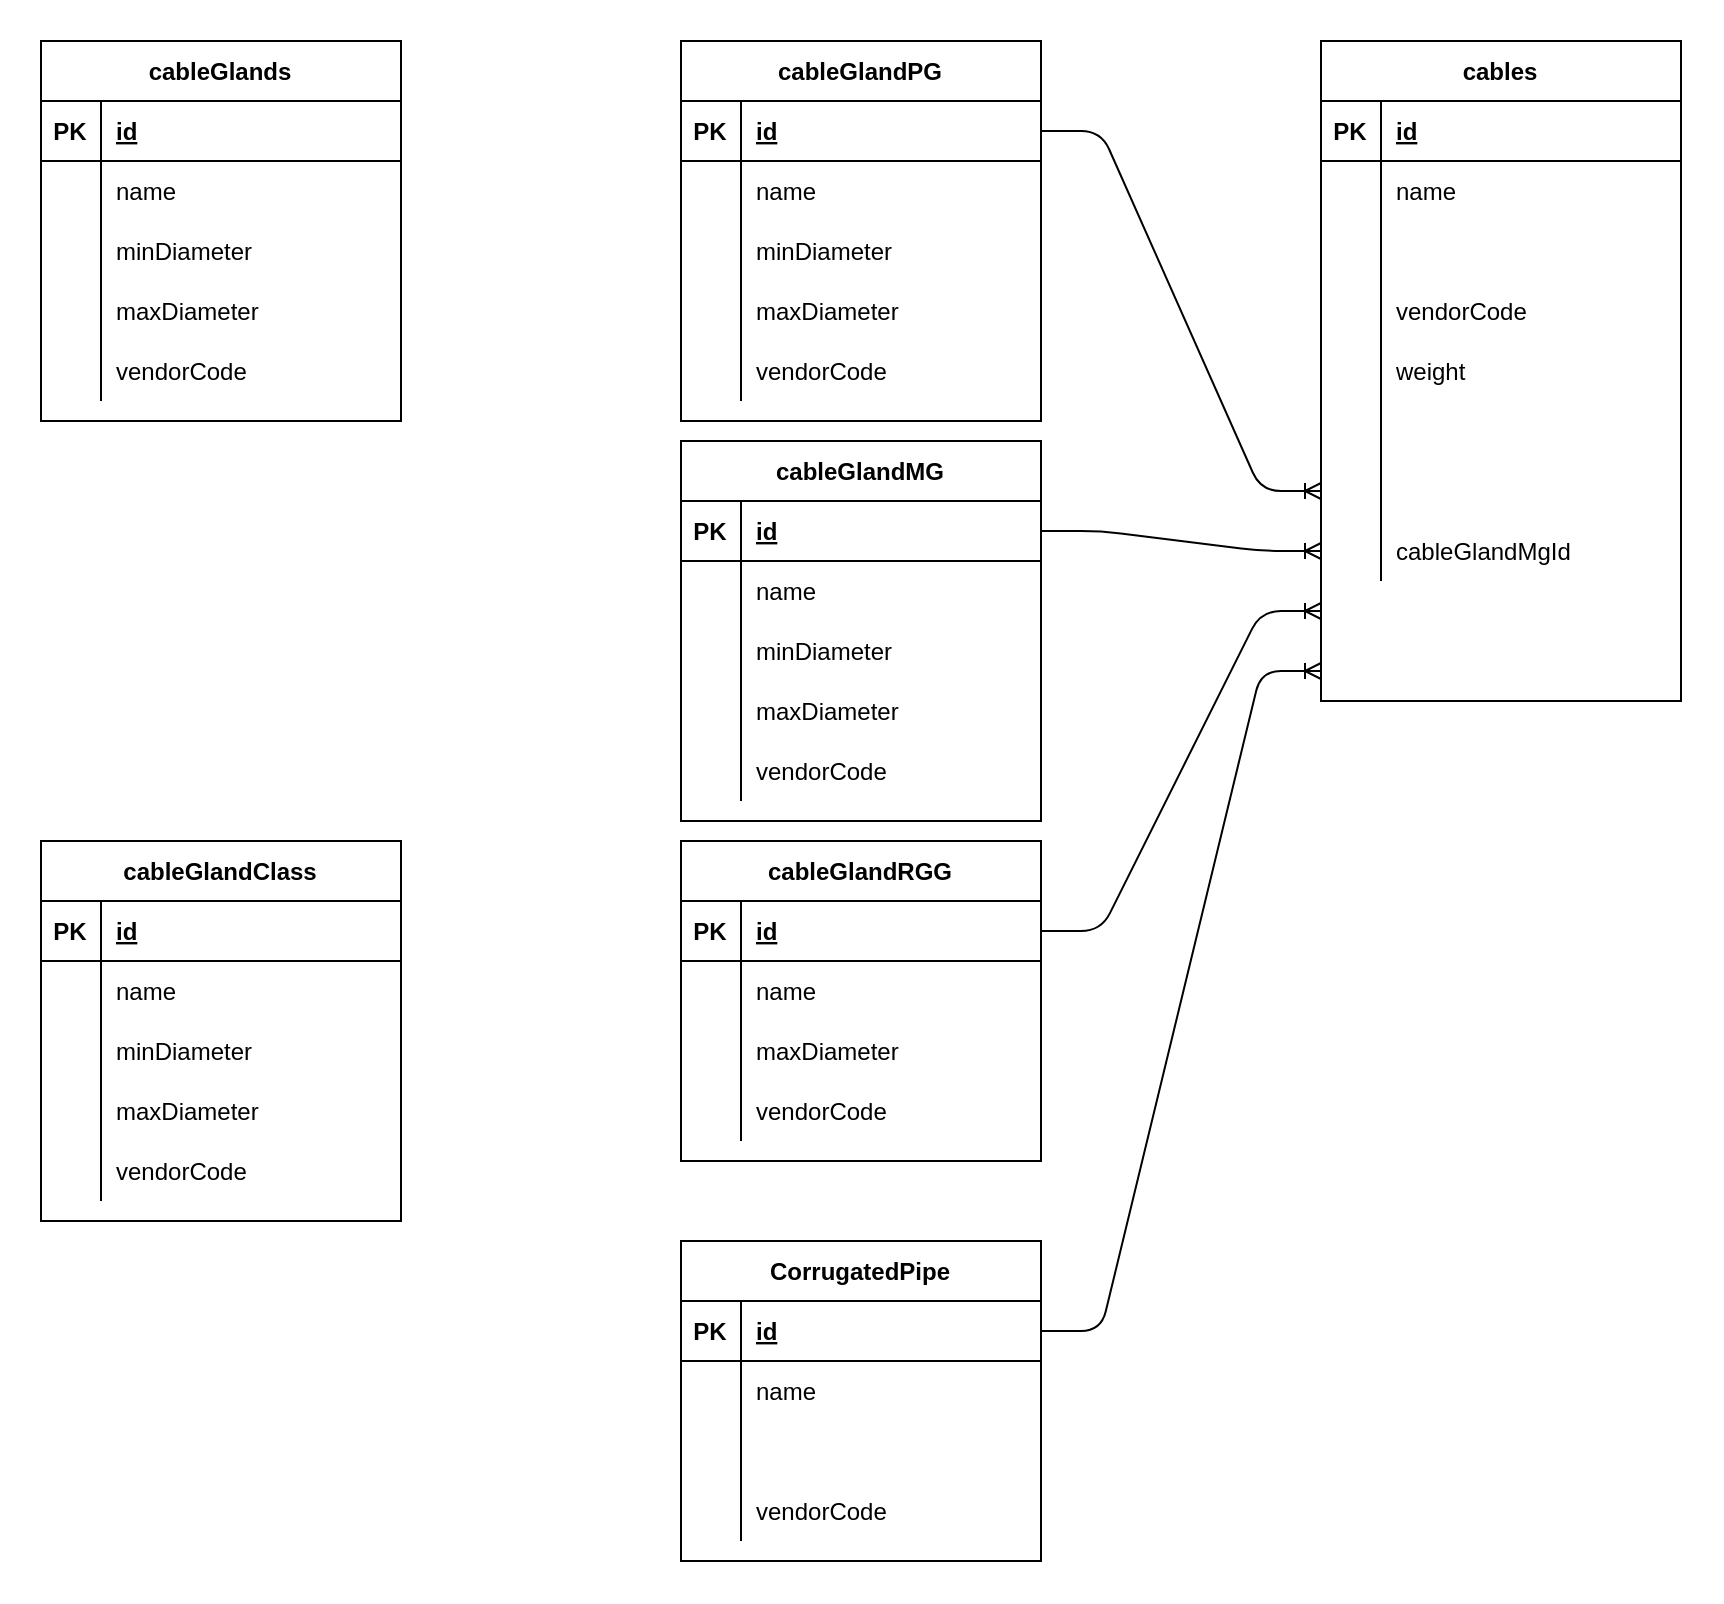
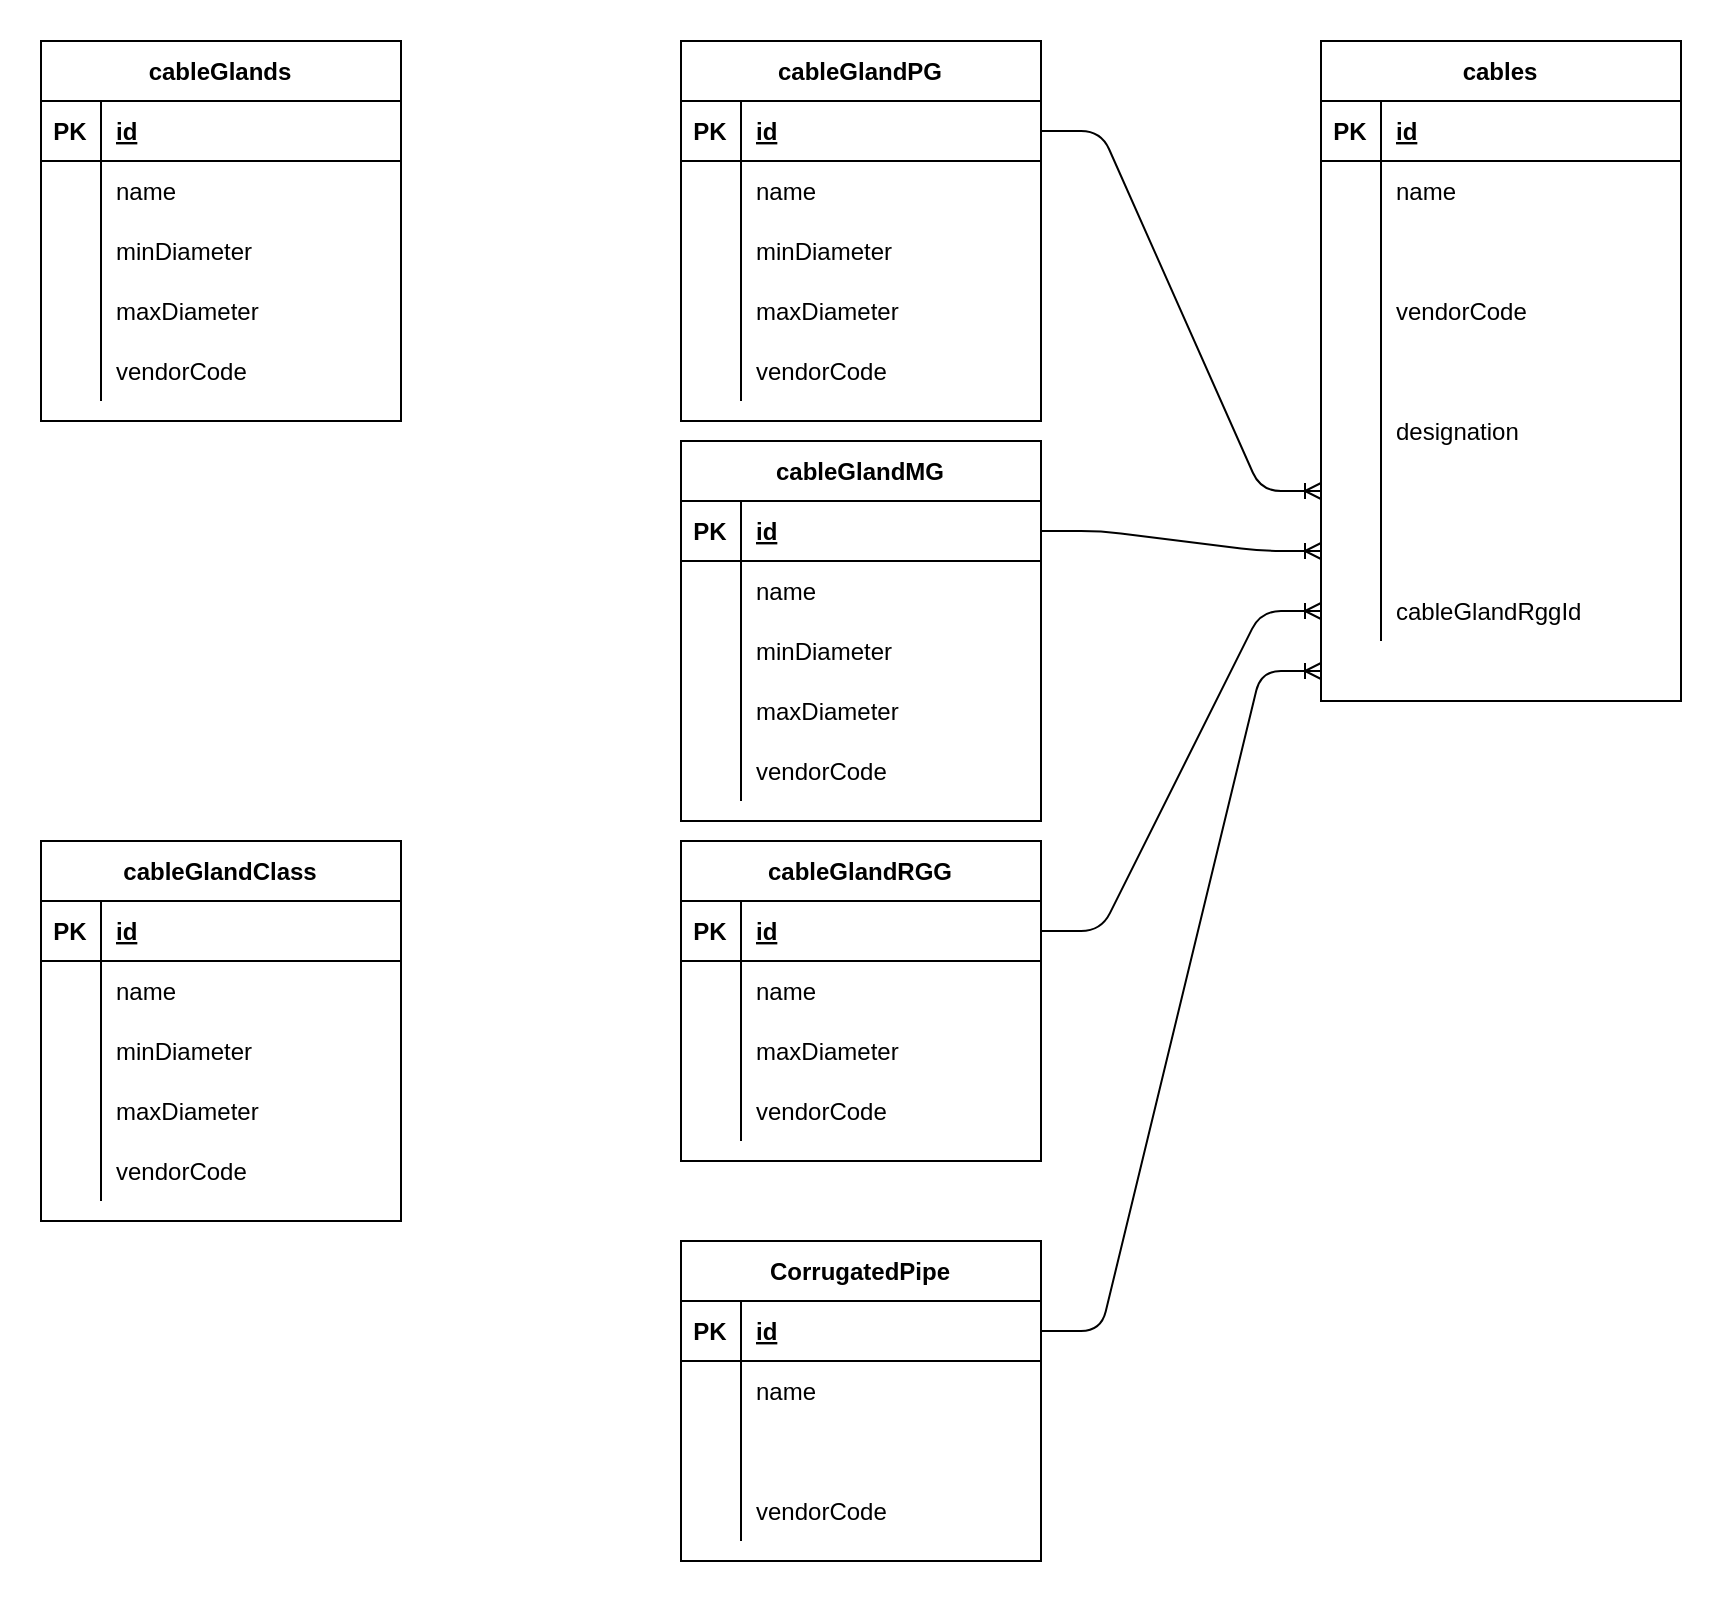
node "weight": removed
node "designation": added
node "cableGlandMgId": removed
node "cableGlandRggId": added
